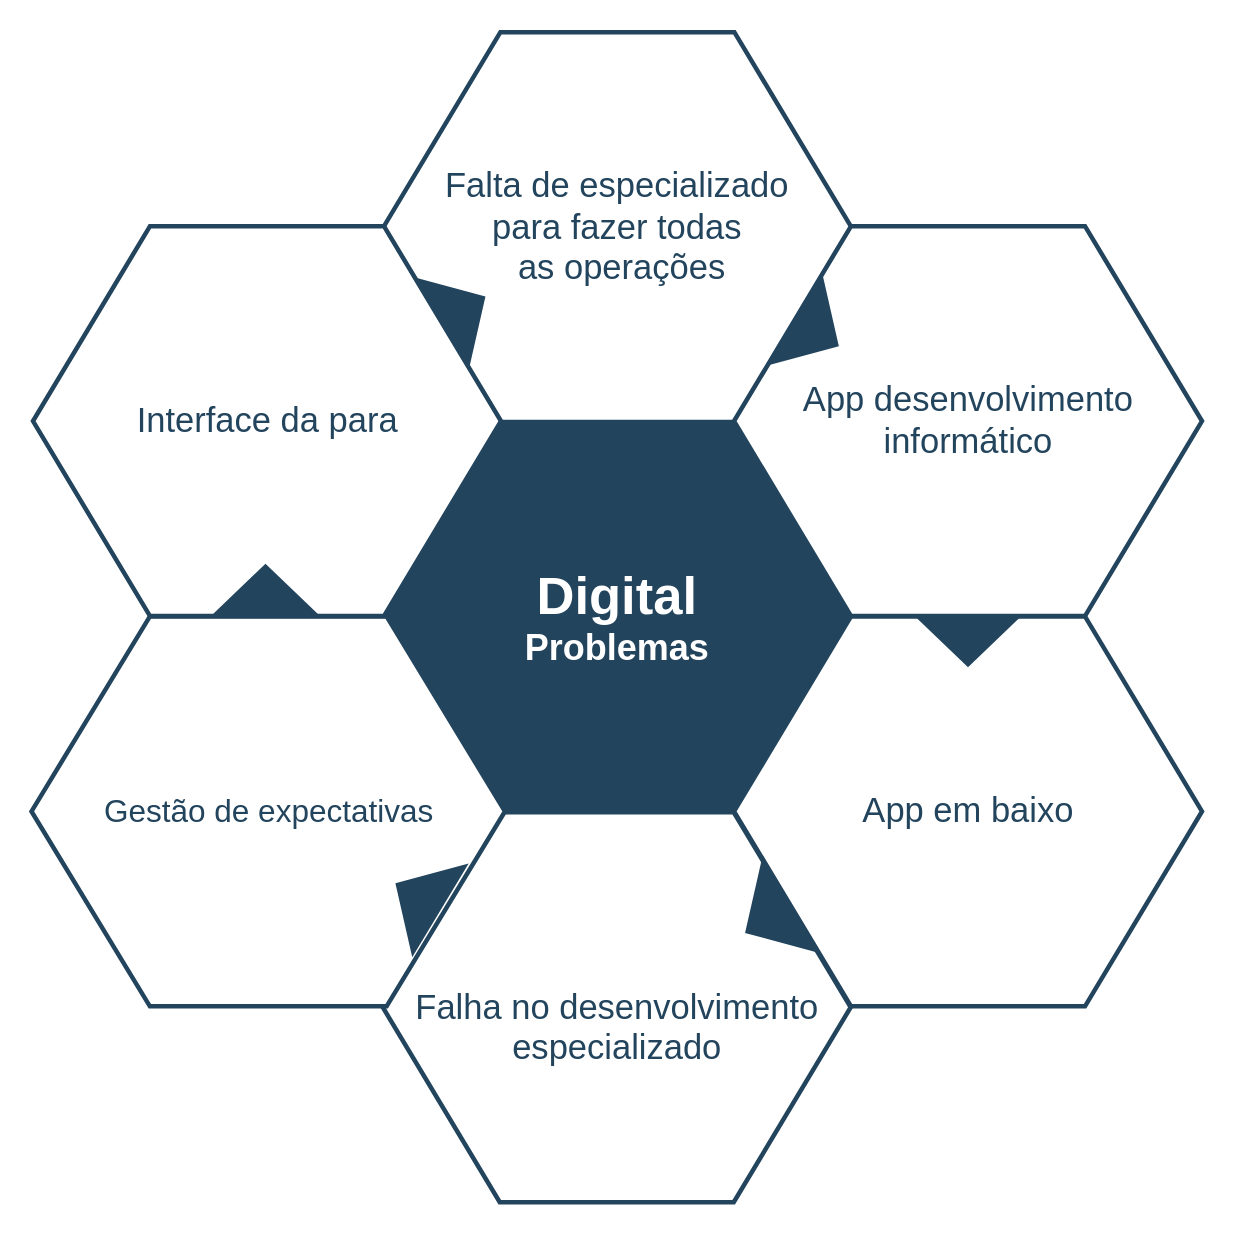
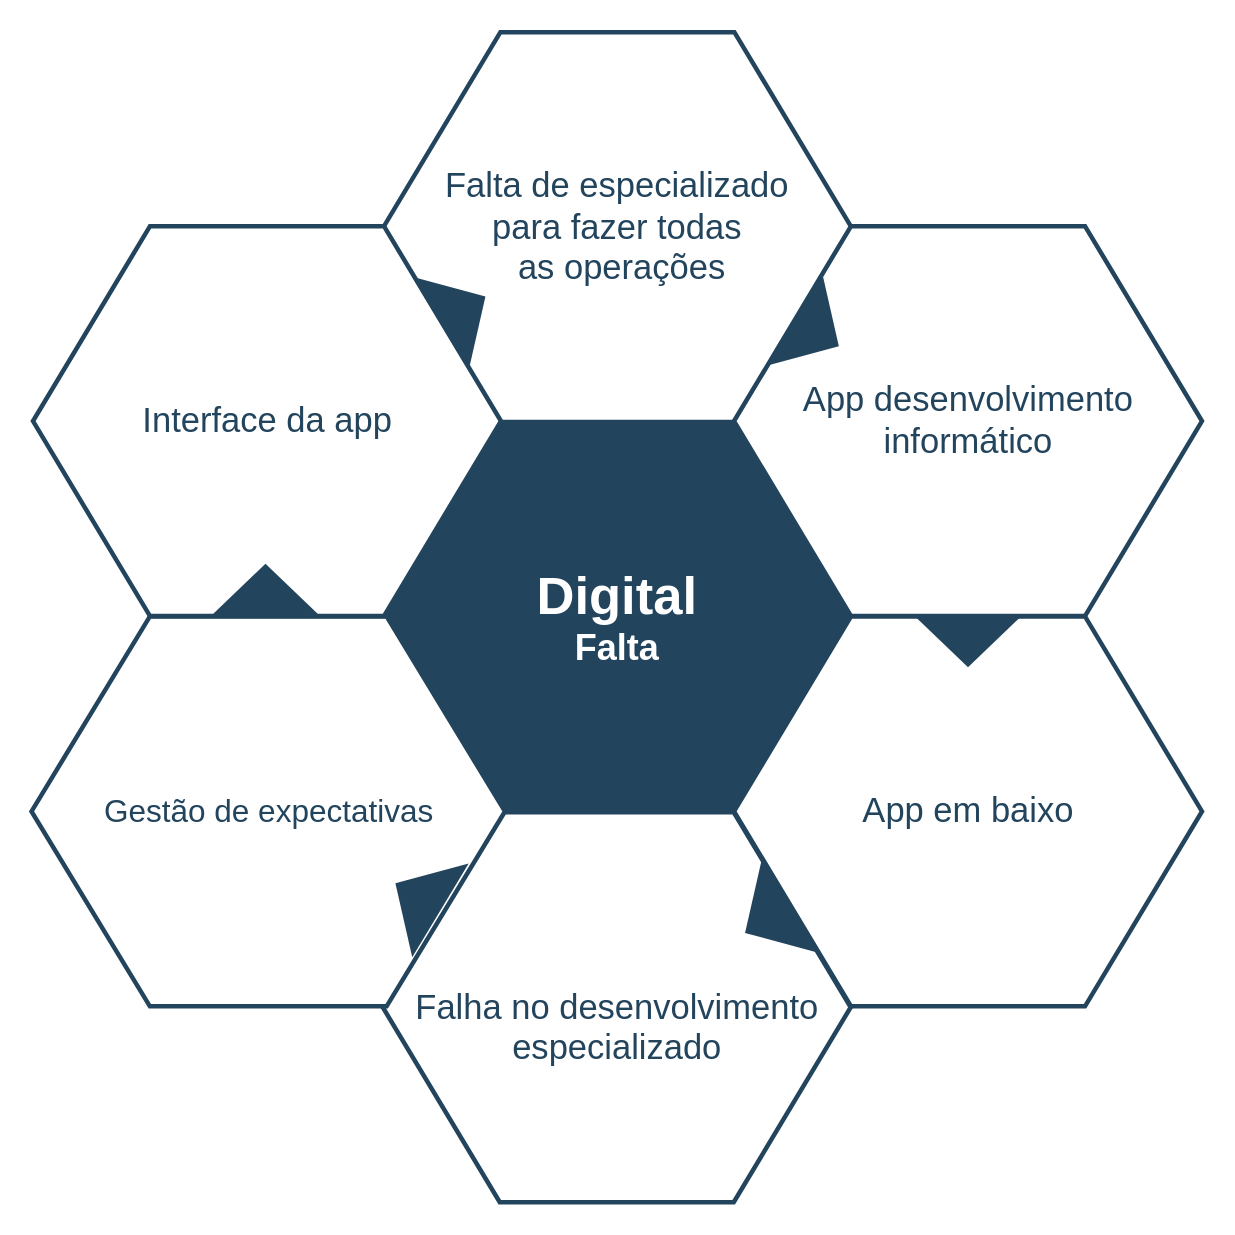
node "Interface da para": label "Interface da para" -> "Interface da app"
node "Digital Problemas": label "Digital Problemas" -> "Digital Falta"
